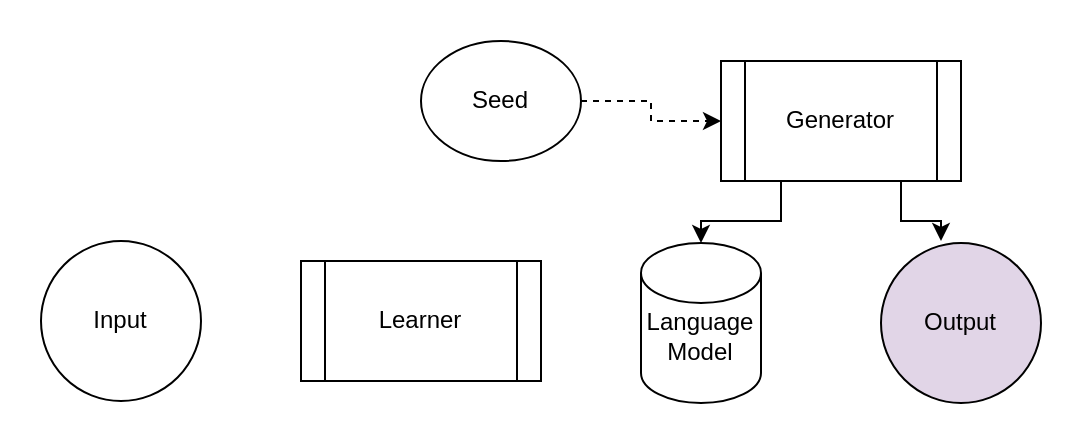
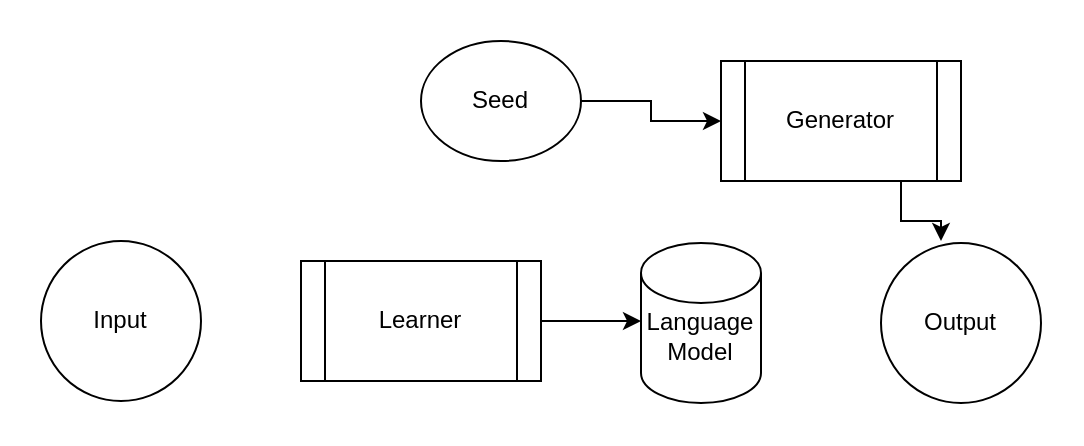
edge "Seed" -> "Generator": style dashed -> solid
edge "Generator" -> "Language Model": removed
edge "Learner" -> "Language Model": added
node "Output": fillcolor #e1d5e7 -> #ffffff
